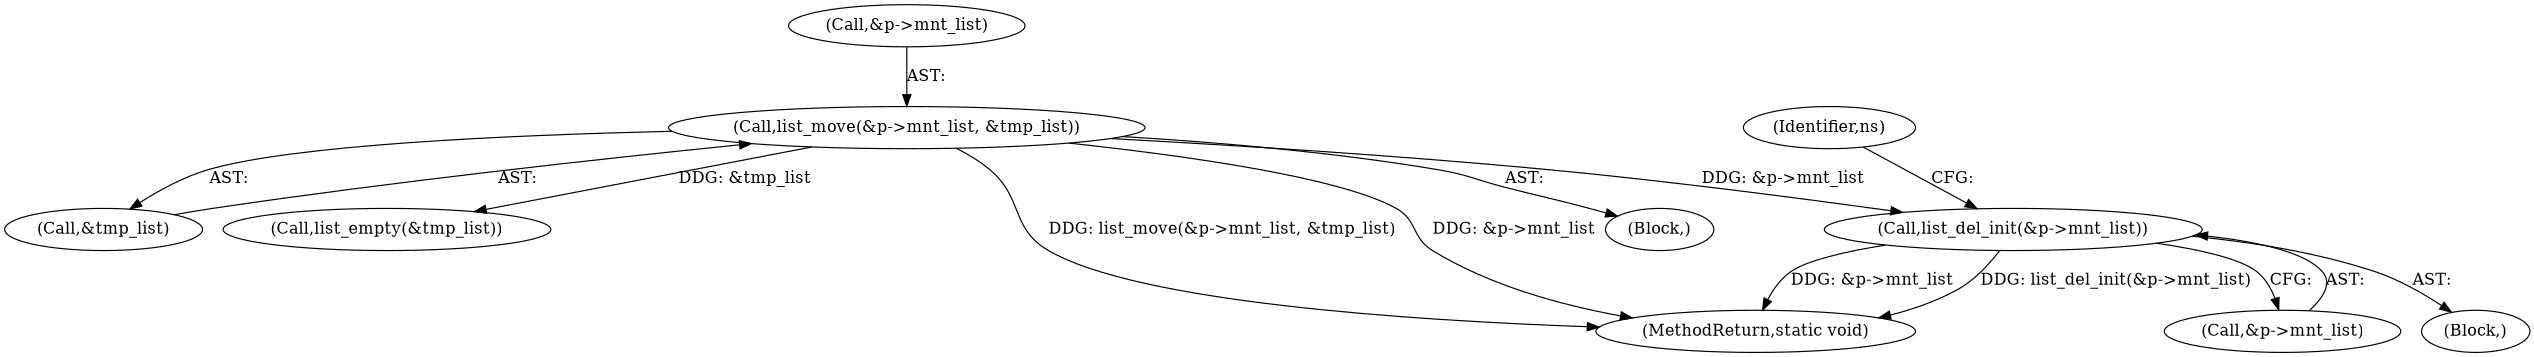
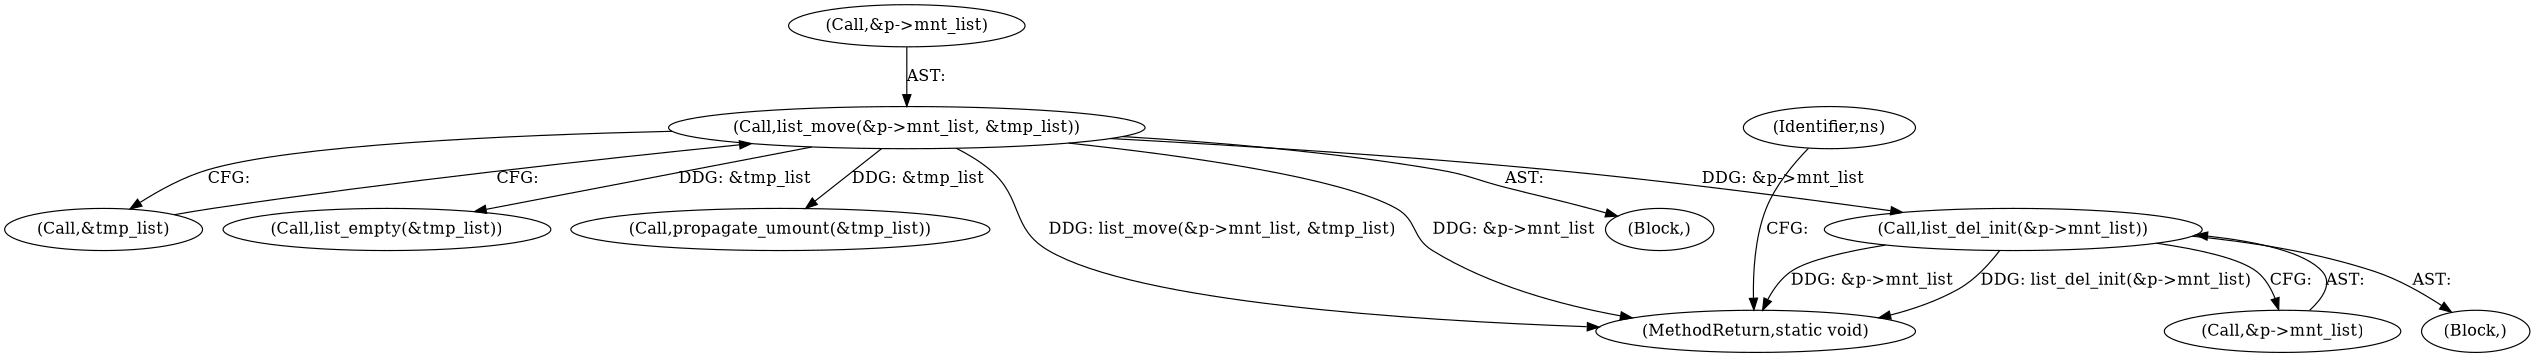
edge "(Identifier,ns)" -> "(Call,list_del_init(&p->mnt_list))": now "(Identifier,ns)" -> "(MethodReturn,static void)"
edge "(Call,list_move(&p->mnt_list, &tmp_list))" -> "(Call,&tmp_list)": label "AST: " -> "CFG: "
edge "(Call,&tmp_list)" -> "(Call,list_move(&p->mnt_list, &tmp_list))": label "AST: " -> "CFG: "
node "(Call,propagate_umount(&tmp_list))": added
